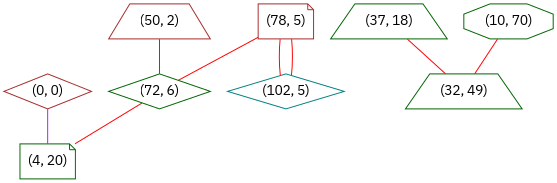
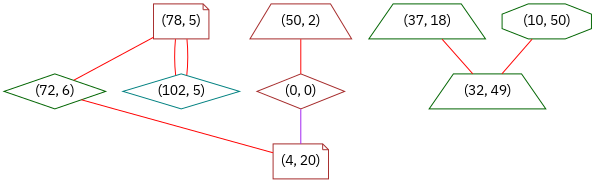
node "(10, 70)": label "(10, 70)" -> "(10, 50)"
edge "(50, 2)" -- "(72, 6)": now "(50, 2)" -- "(0, 0)"
node "(4, 20)": color darkgreen -> brown
